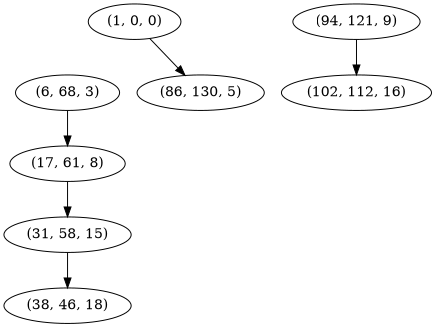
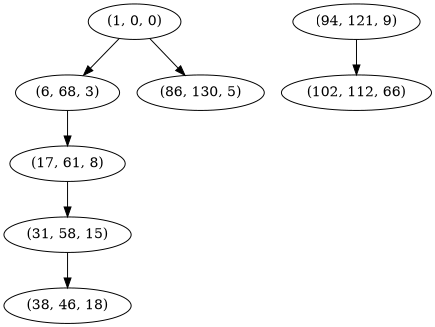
edge "(1, 0, 0)" -> "(6, 68, 3)": added
node "(102, 112, 16)": label "(102, 112, 16)" -> "(102, 112, 66)"
